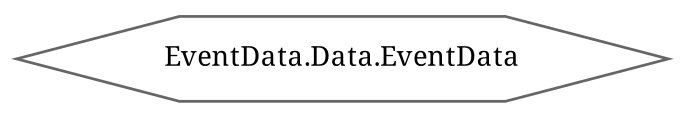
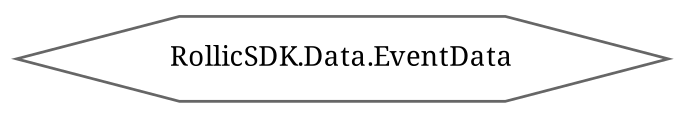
node "EventData.Data.EventData": label "EventData.Data.EventData" -> "RollicSDK.Data.EventData"
